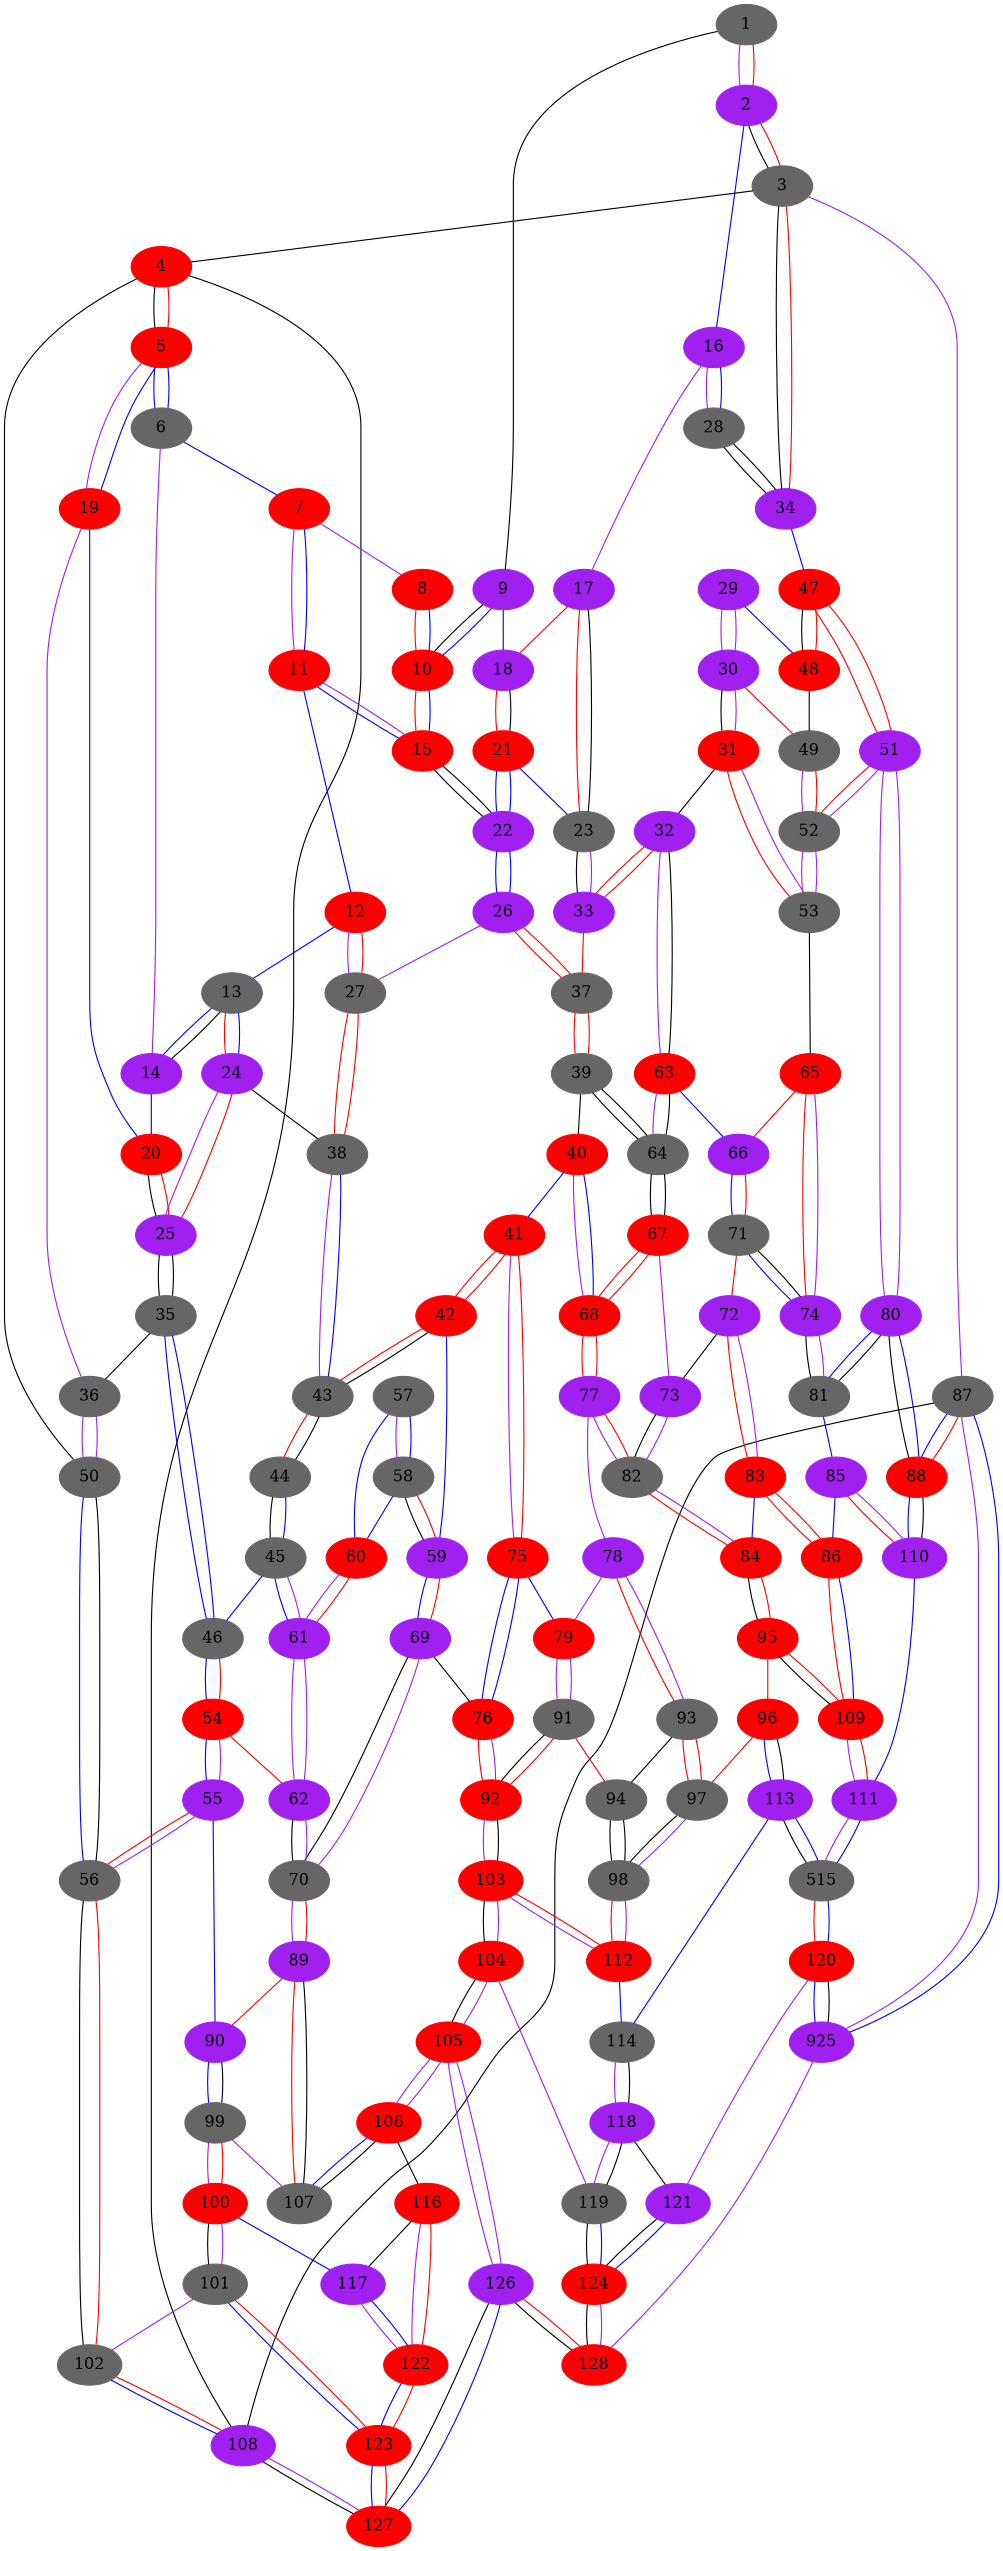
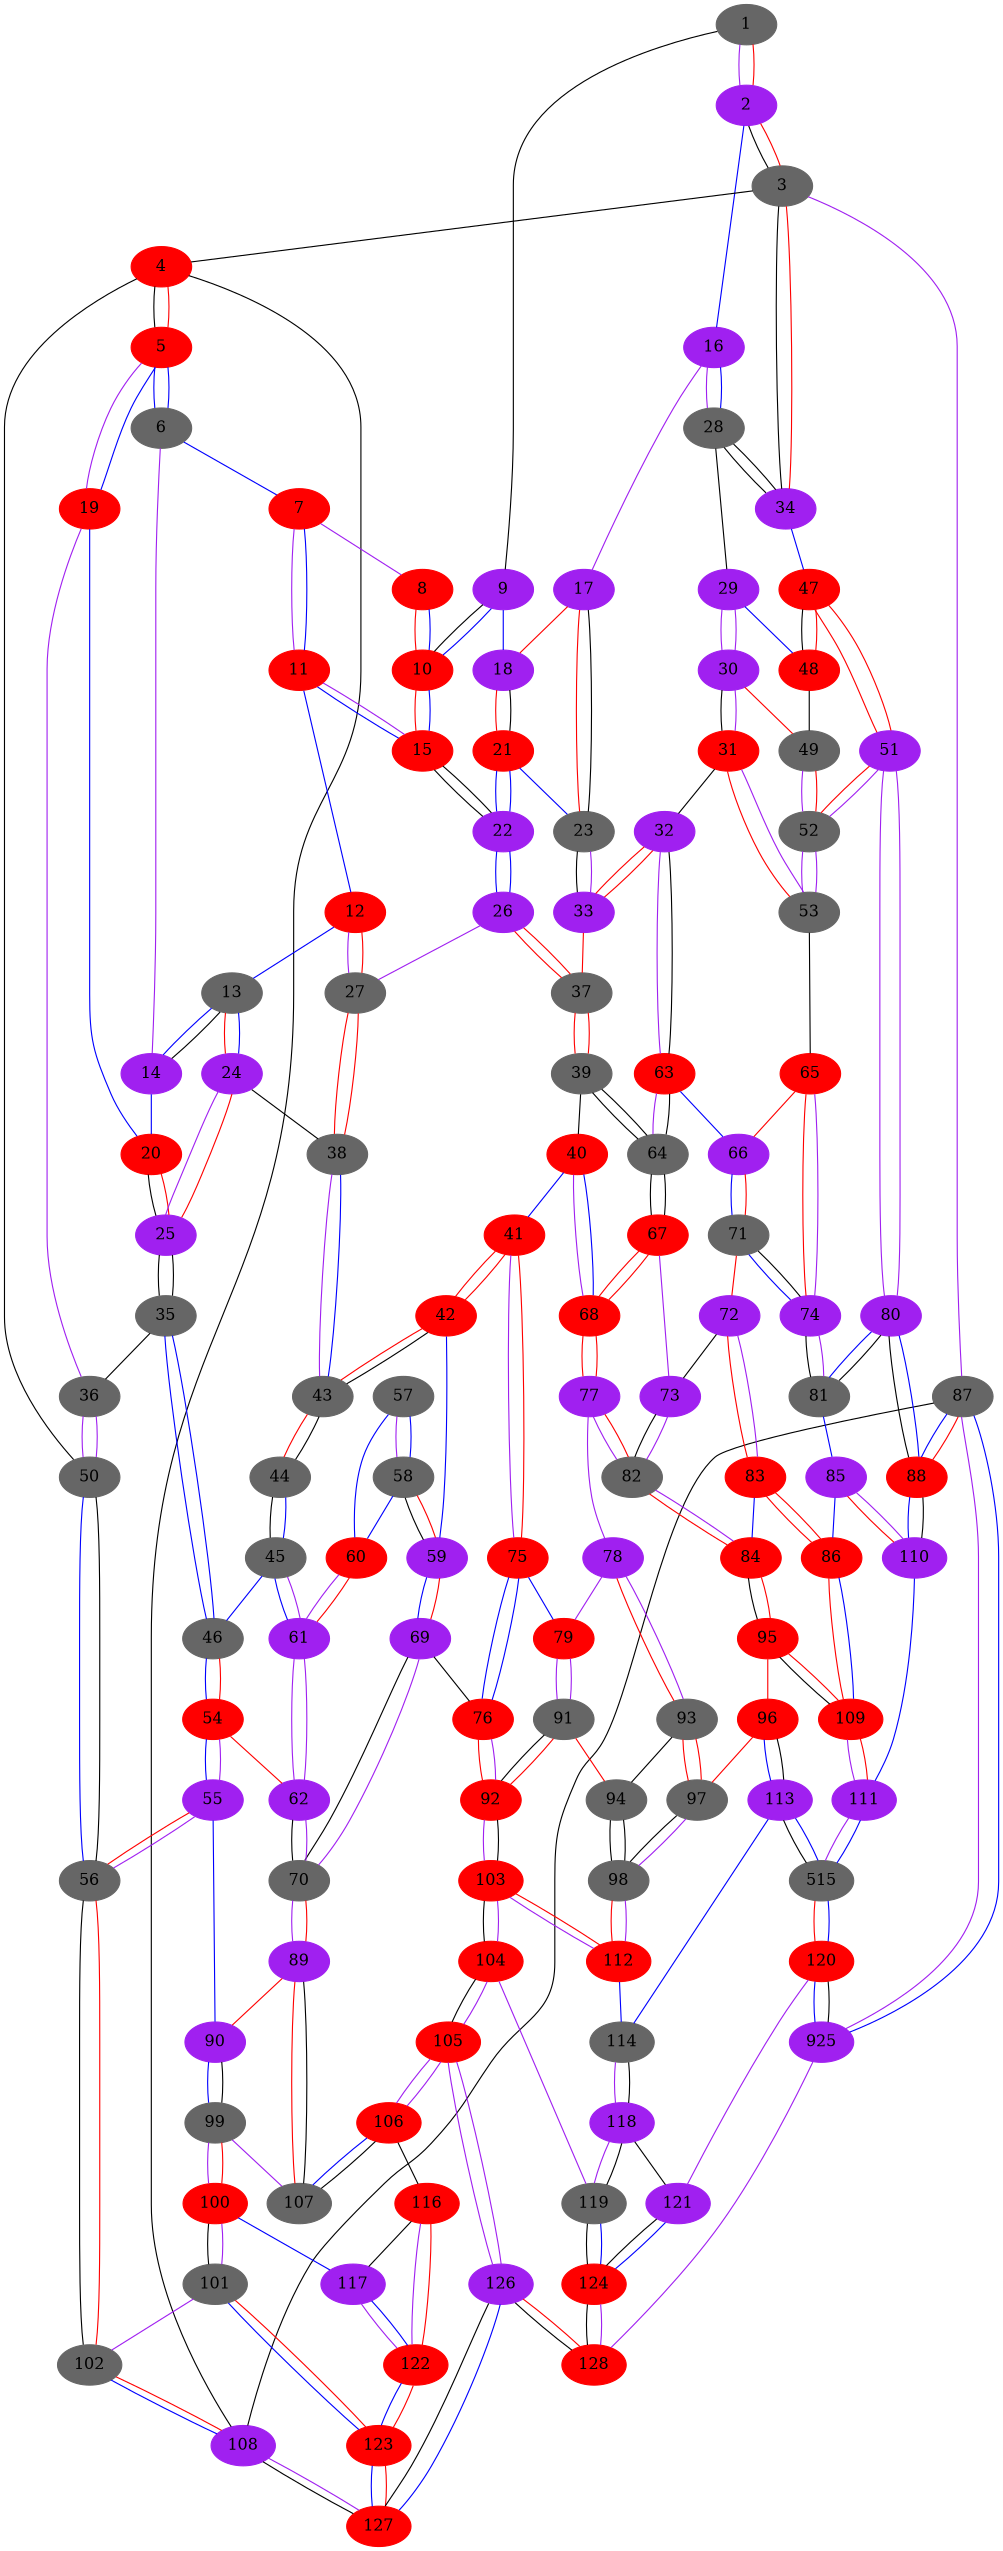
edge "28" -- "29": added
